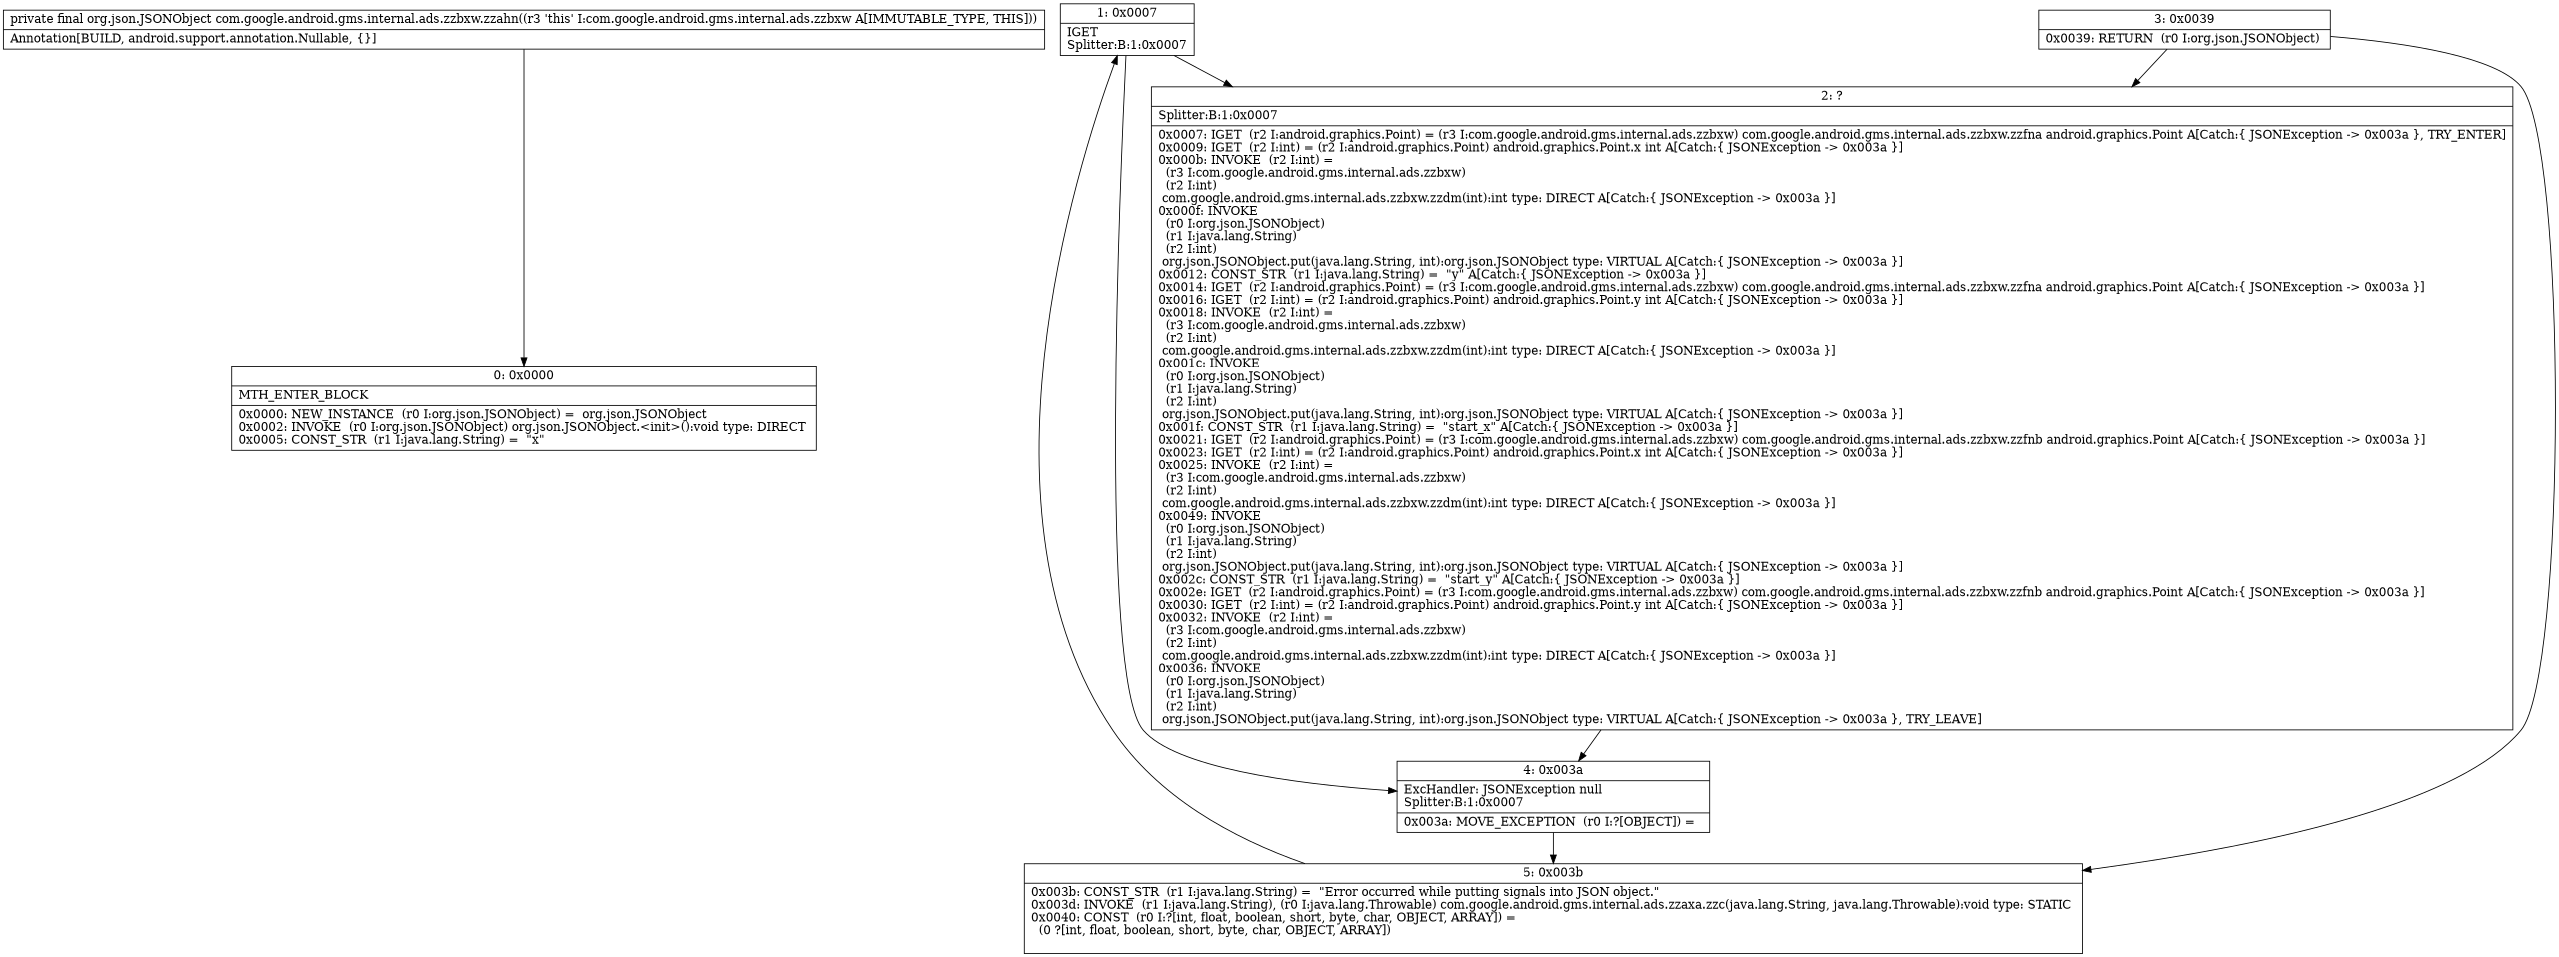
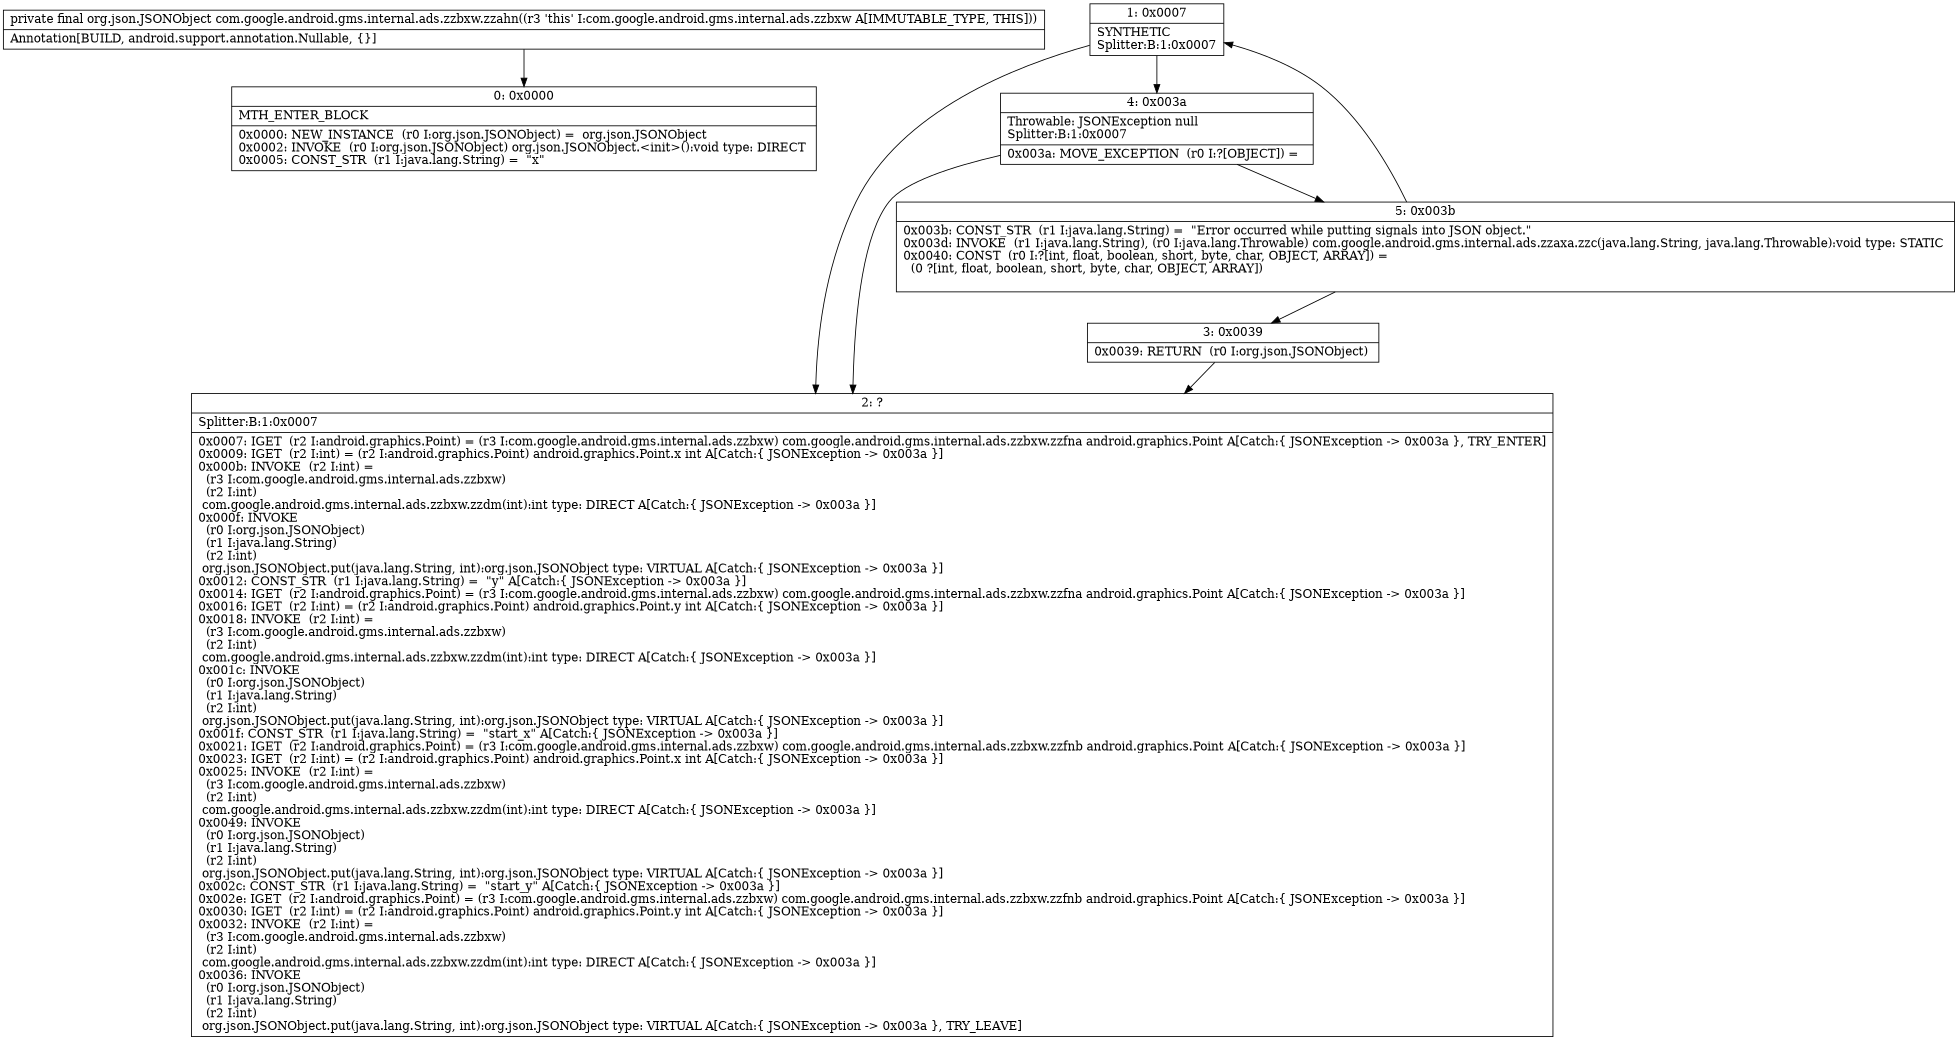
node "1: 0x0007": text "IGET" -> "SYNTHETIC"
edge "3: 0x0039" -> "5: 0x003b": reversed
edge "2: ?" -> "4: 0x003a": reversed
node "4: 0x003a": text "ExcHandler: JSONException null" -> "Throwable: JSONException null"
